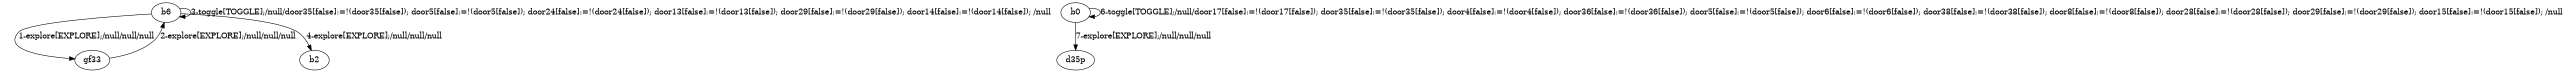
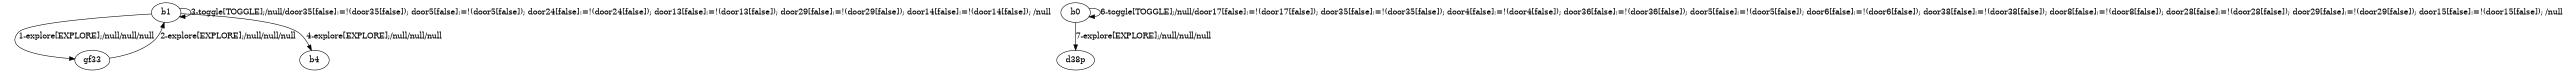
node "b6": label "b6" -> "b1"
node "b2": label "b2" -> "b4"
node "d35p": label "d35p" -> "d38p"
